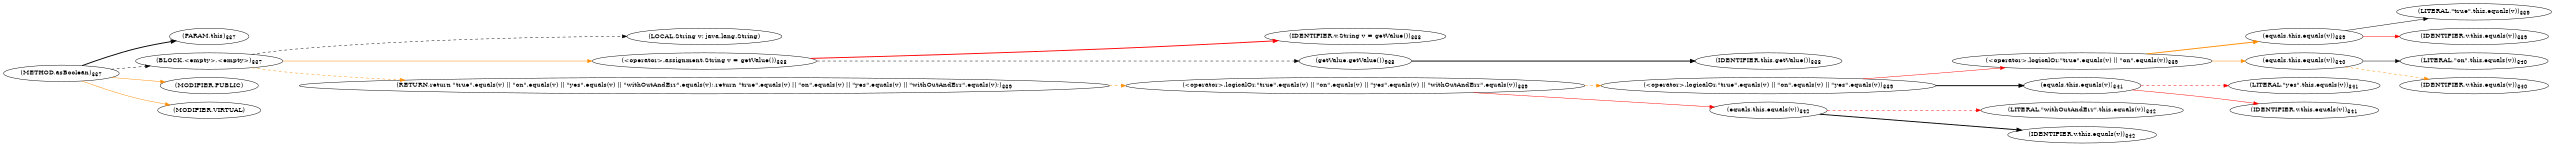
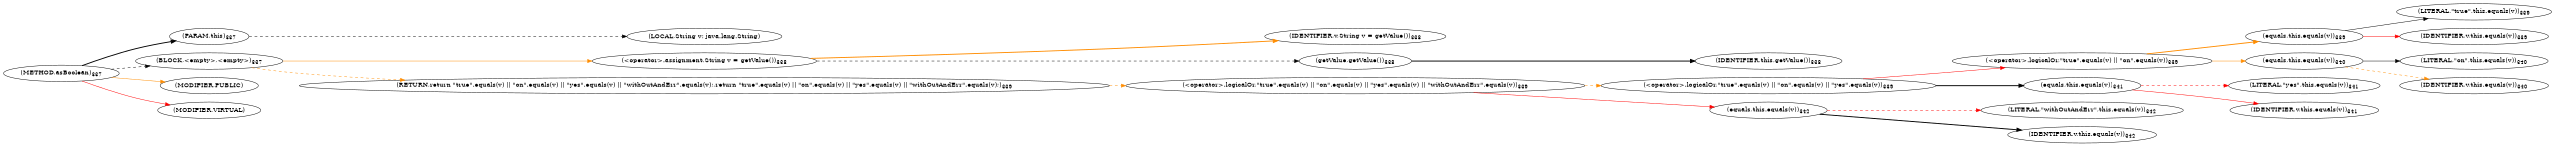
edge "(BLOCK,<empty>,<empty>)" -> "(LOCAL,String v: java.lang.String)": now "(PARAM,this)" -> "(LOCAL,String v: java.lang.String)"
edge "(<operator>.assignment,String v = getValue())" -> "(IDENTIFIER,v,String v = getValue())": color red -> darkorange
node "(getValue,getValue())": text "938" -> "338"
edge "(METHOD,asBoolean)" -> "(MODIFIER,VIRTUAL)": color darkorange -> red
